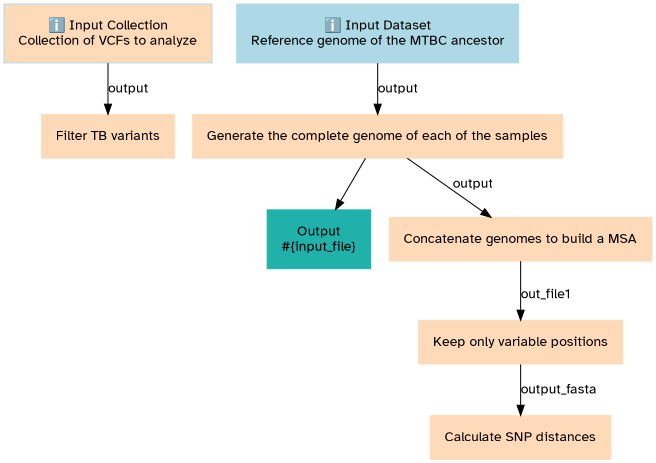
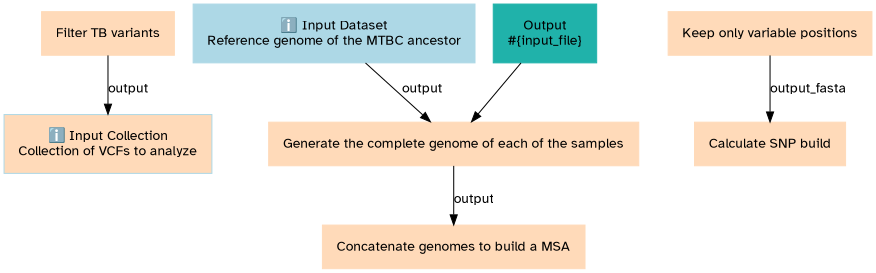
edge "ℹ️ Input Collection Collection of VCFs to analyze" -> "Filter TB variants": reversed
edge "Generate the complete genome of each of the samples" -> "Output #{input_file}": reversed
edge "Concatenate genomes to build a MSA" -> "Keep only variable positions": removed, label "out_file1"
node "Calculate SNP distances": label "Calculate SNP distances" -> "Calculate SNP build"
